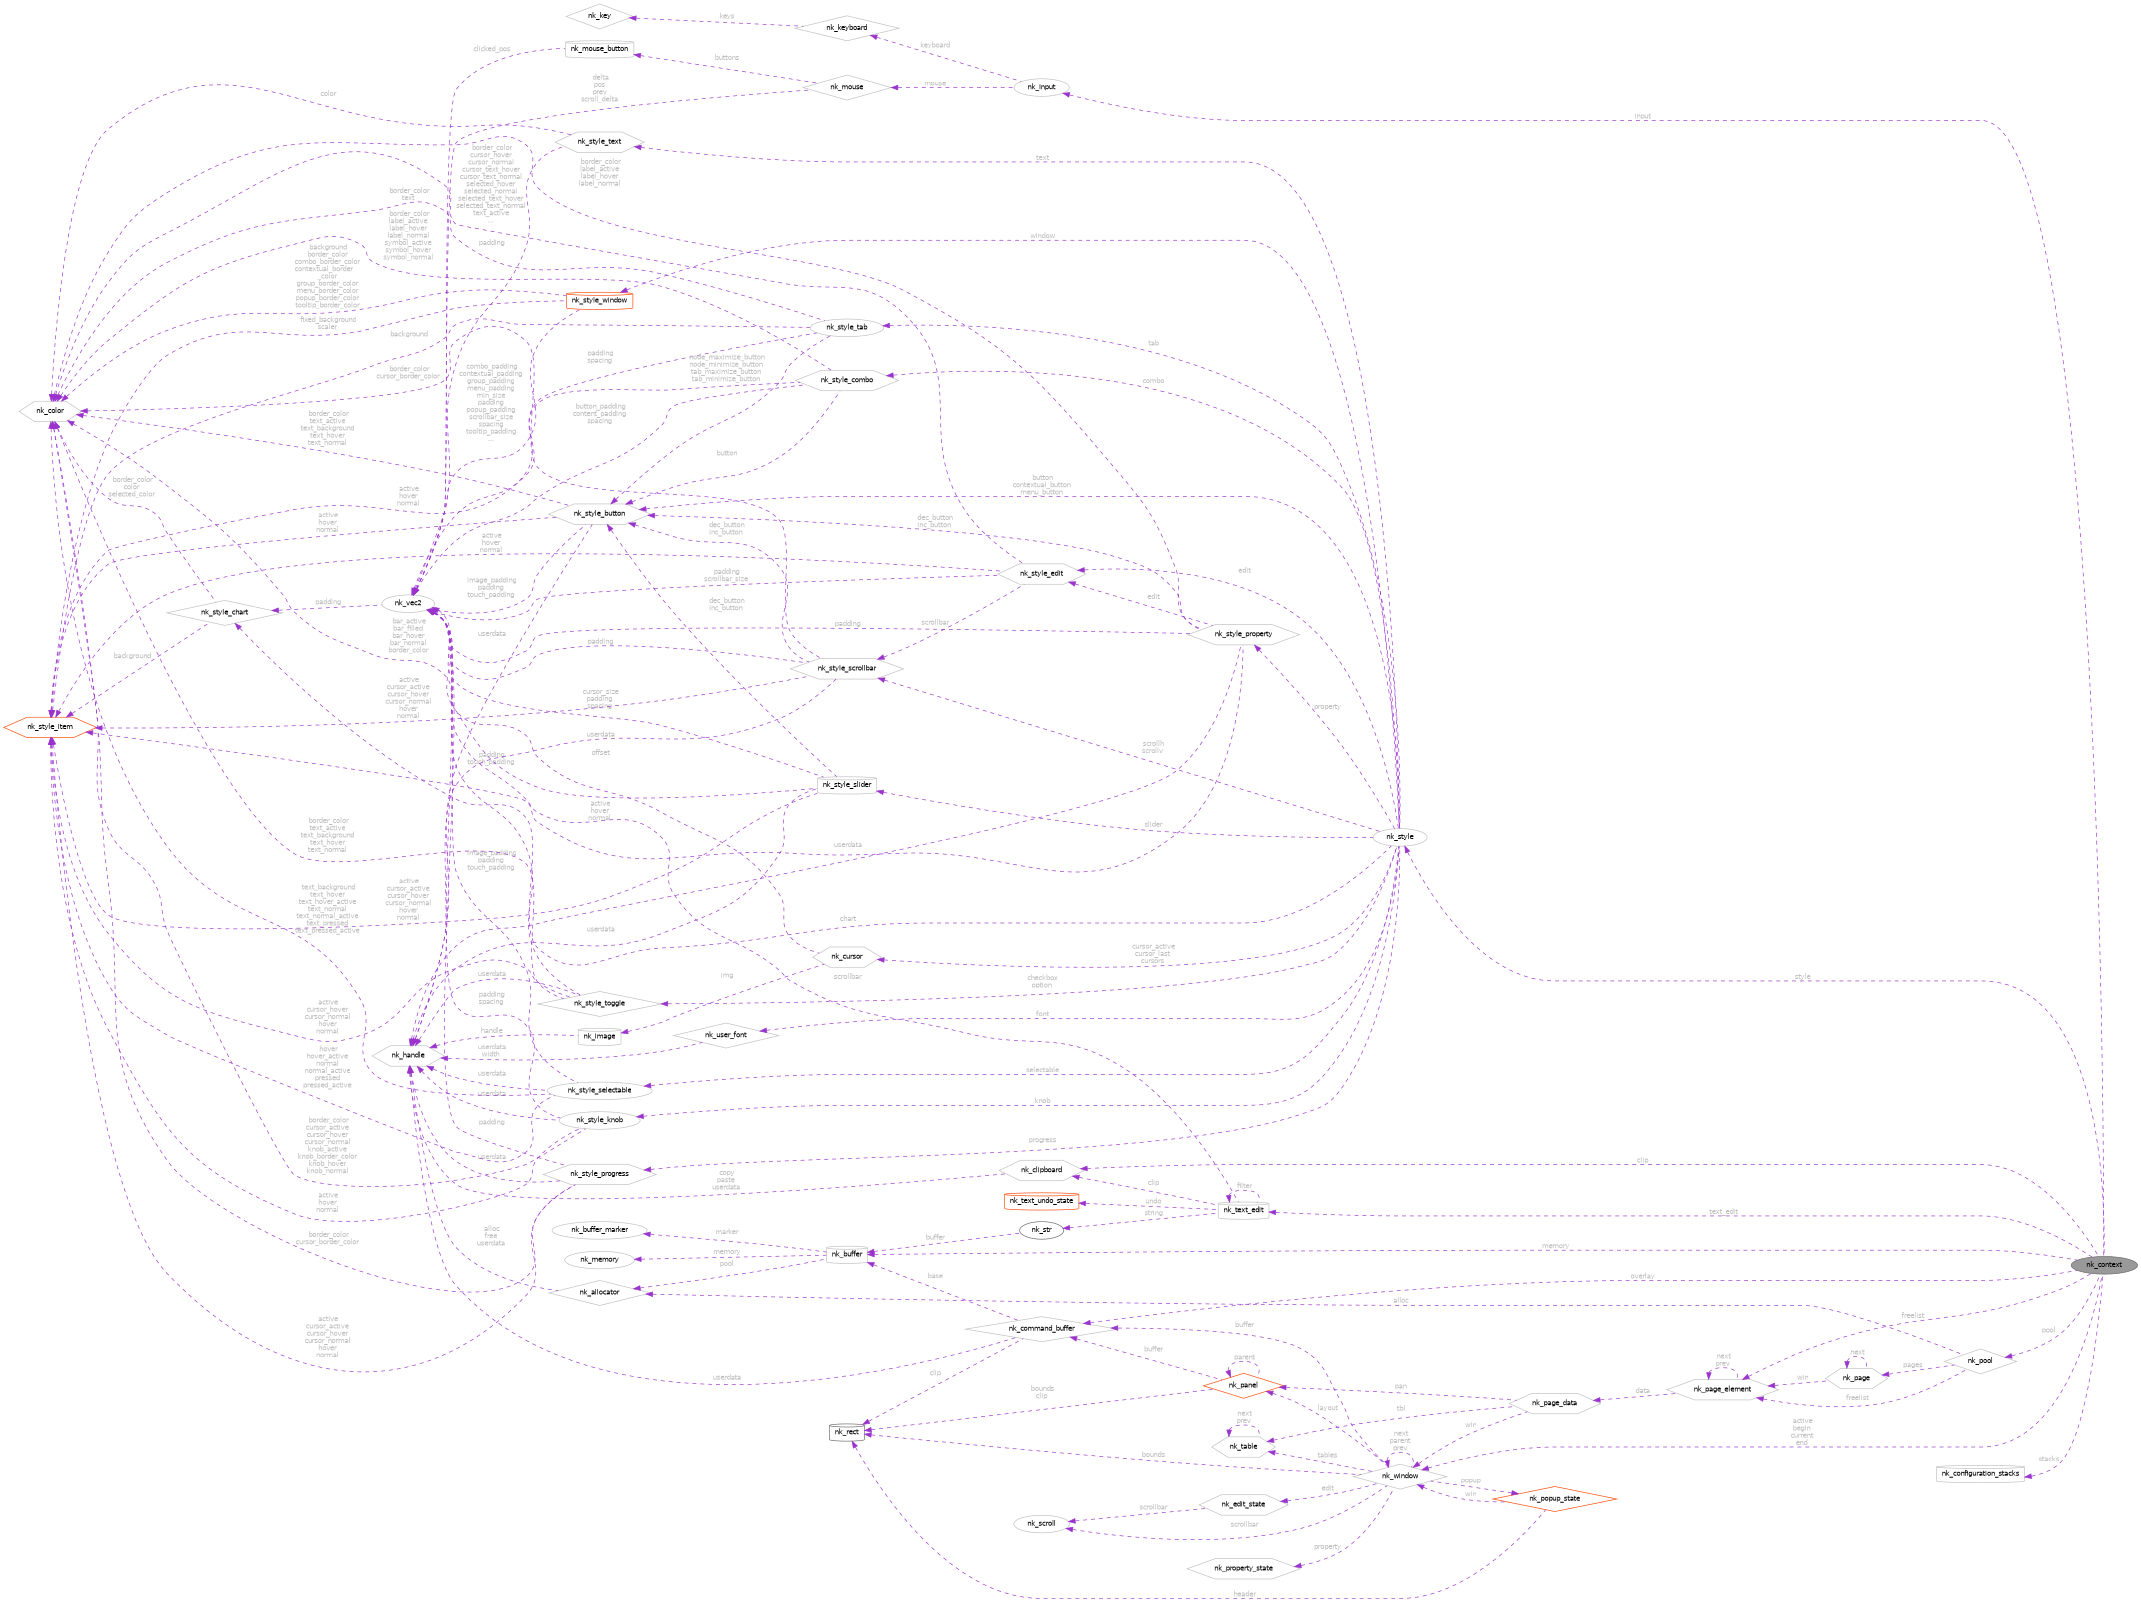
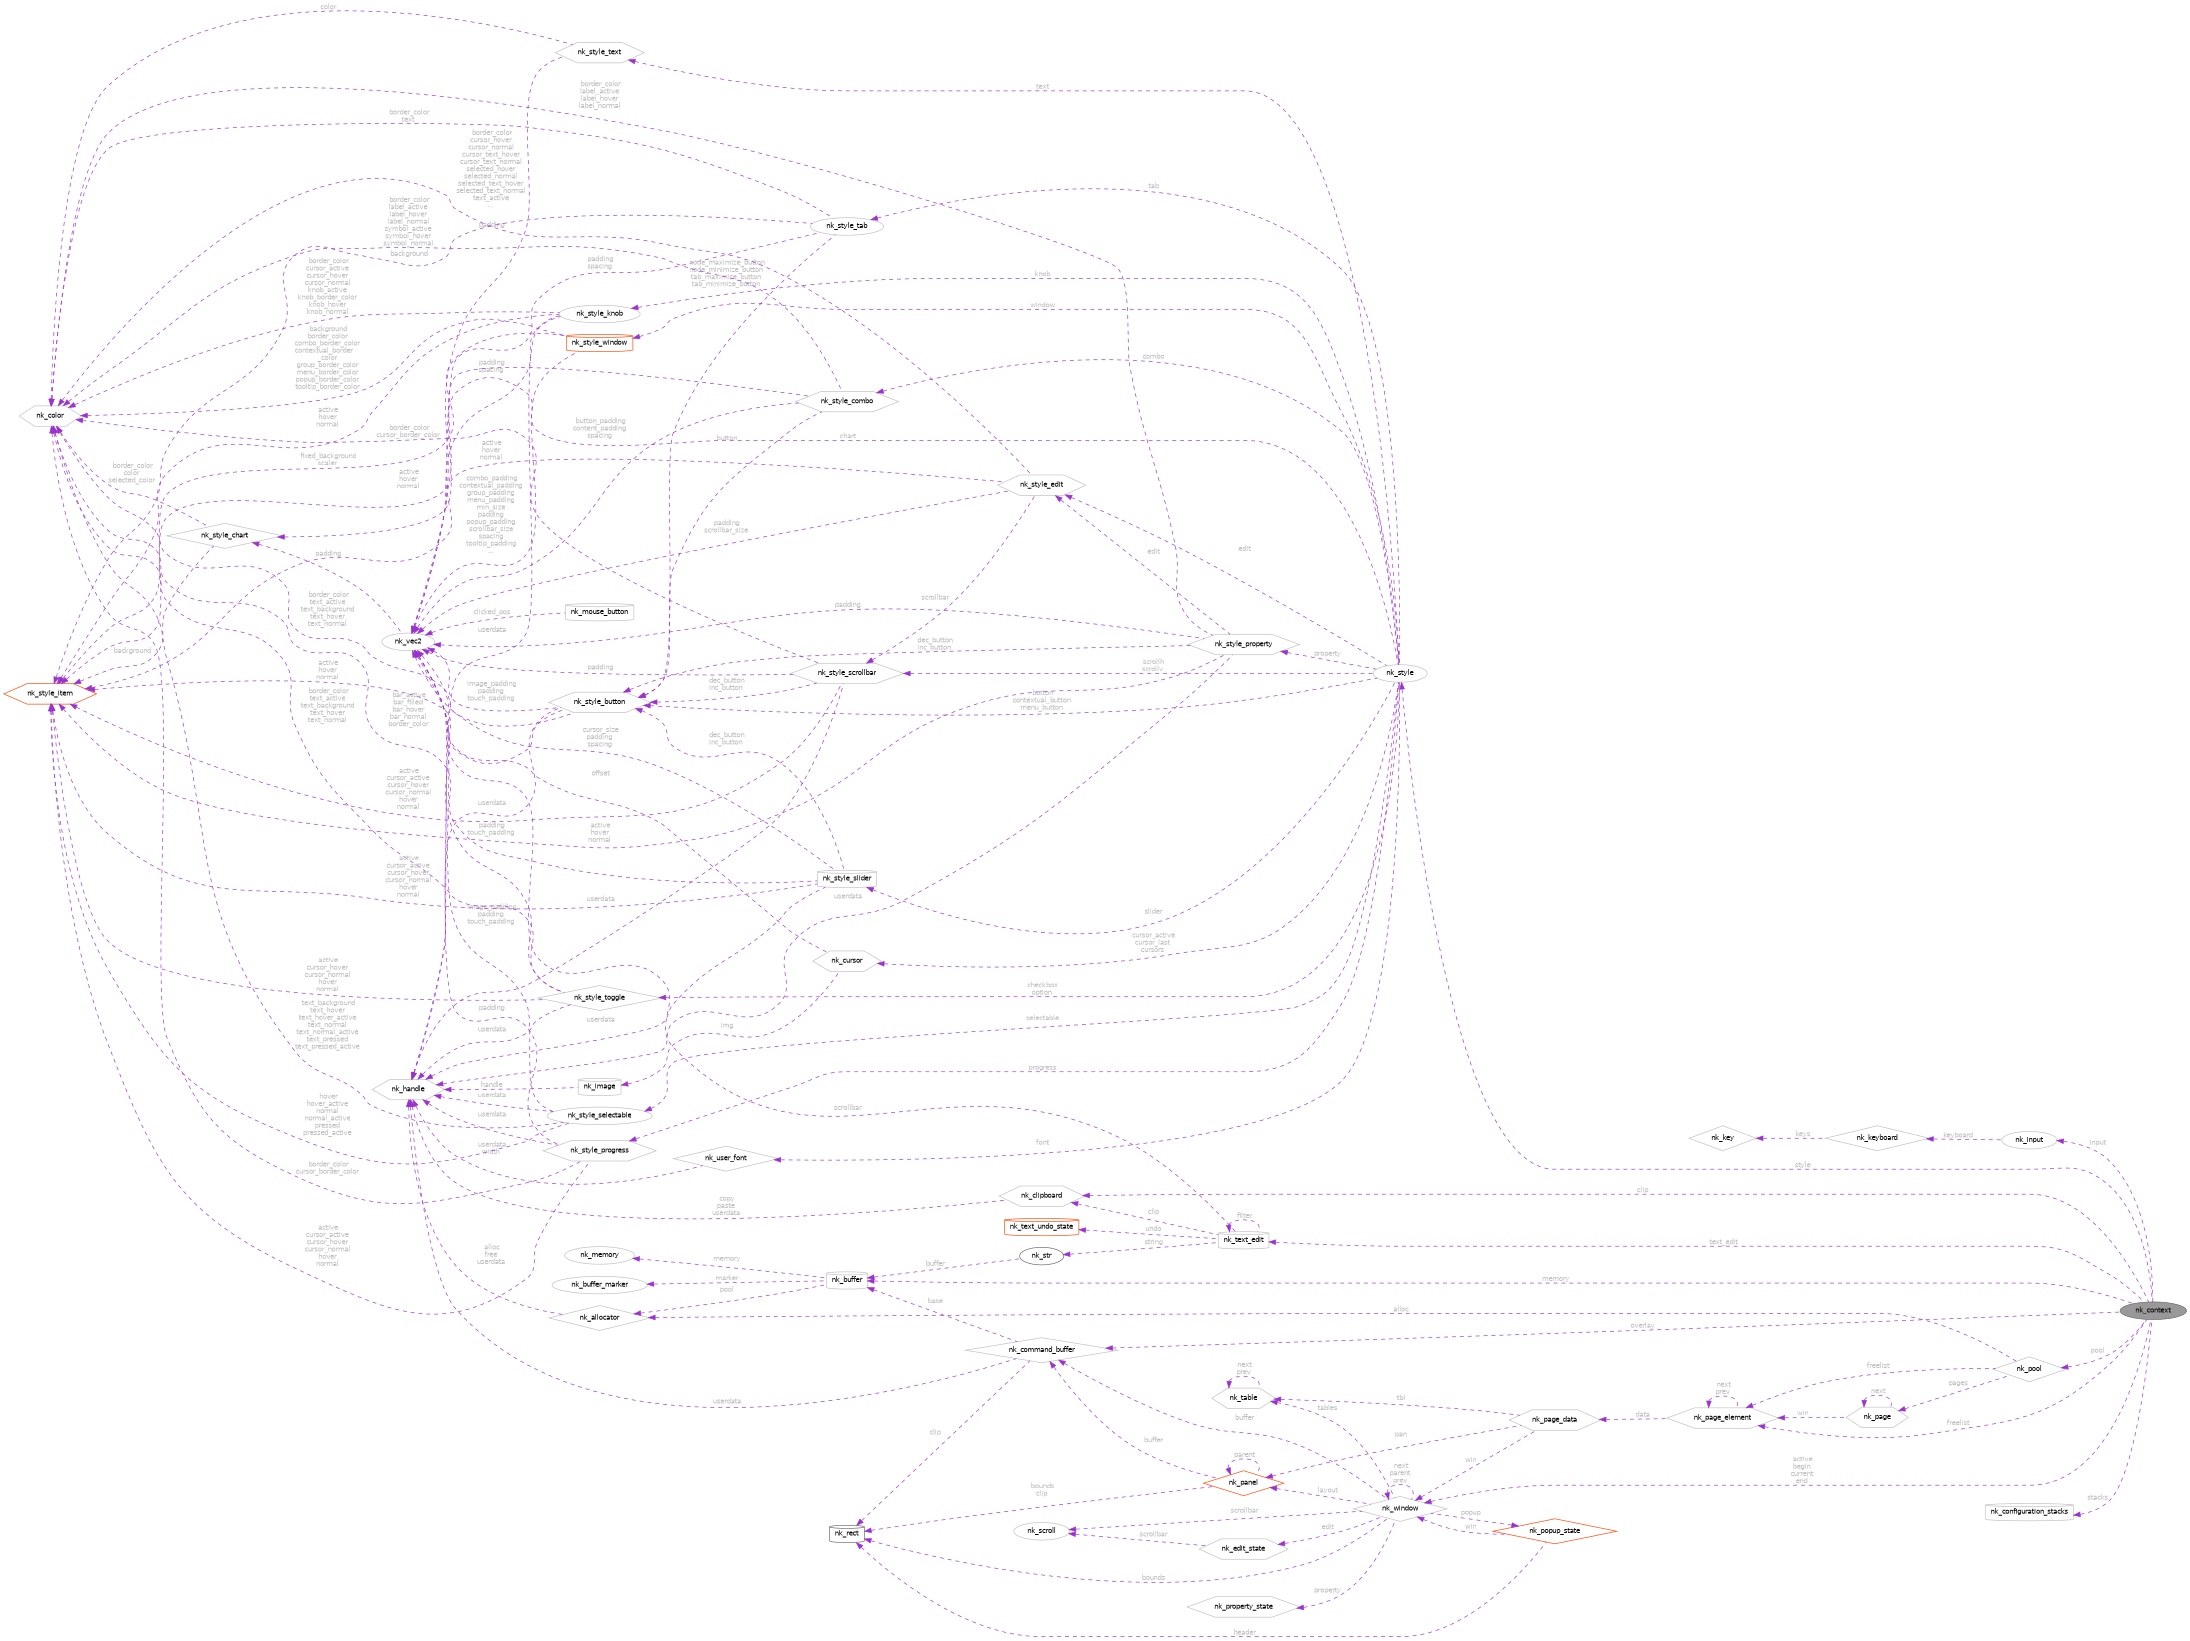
node "nk_mouse": removed
